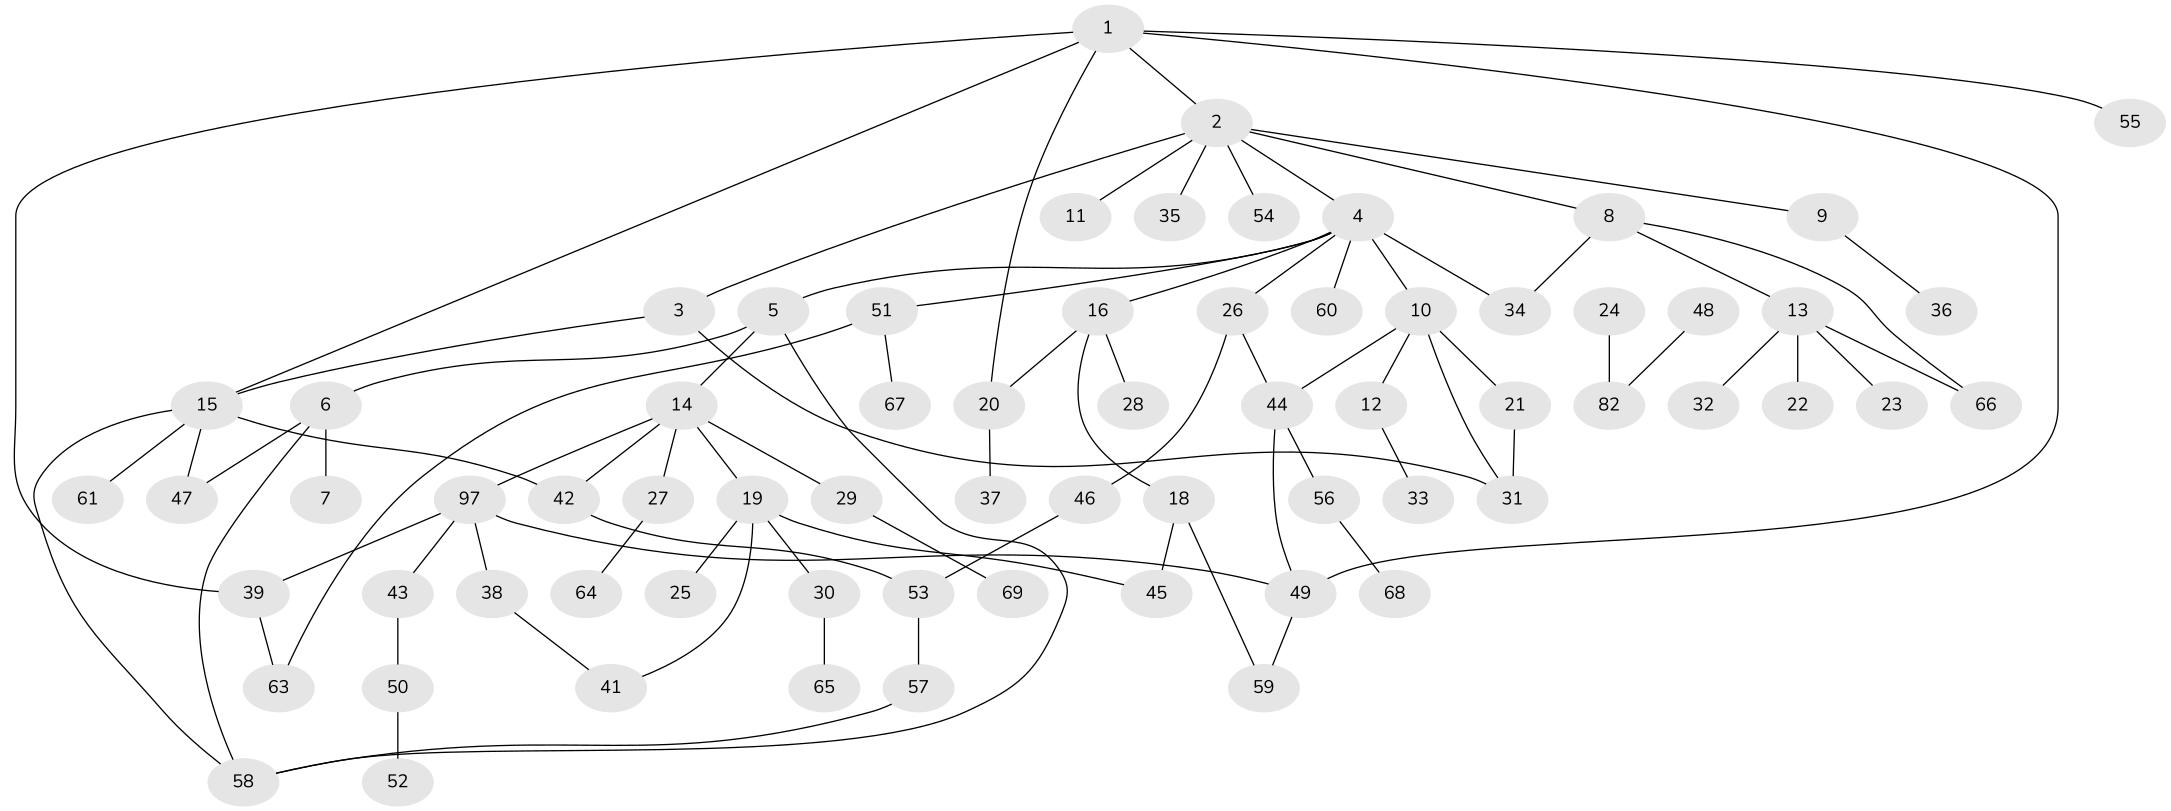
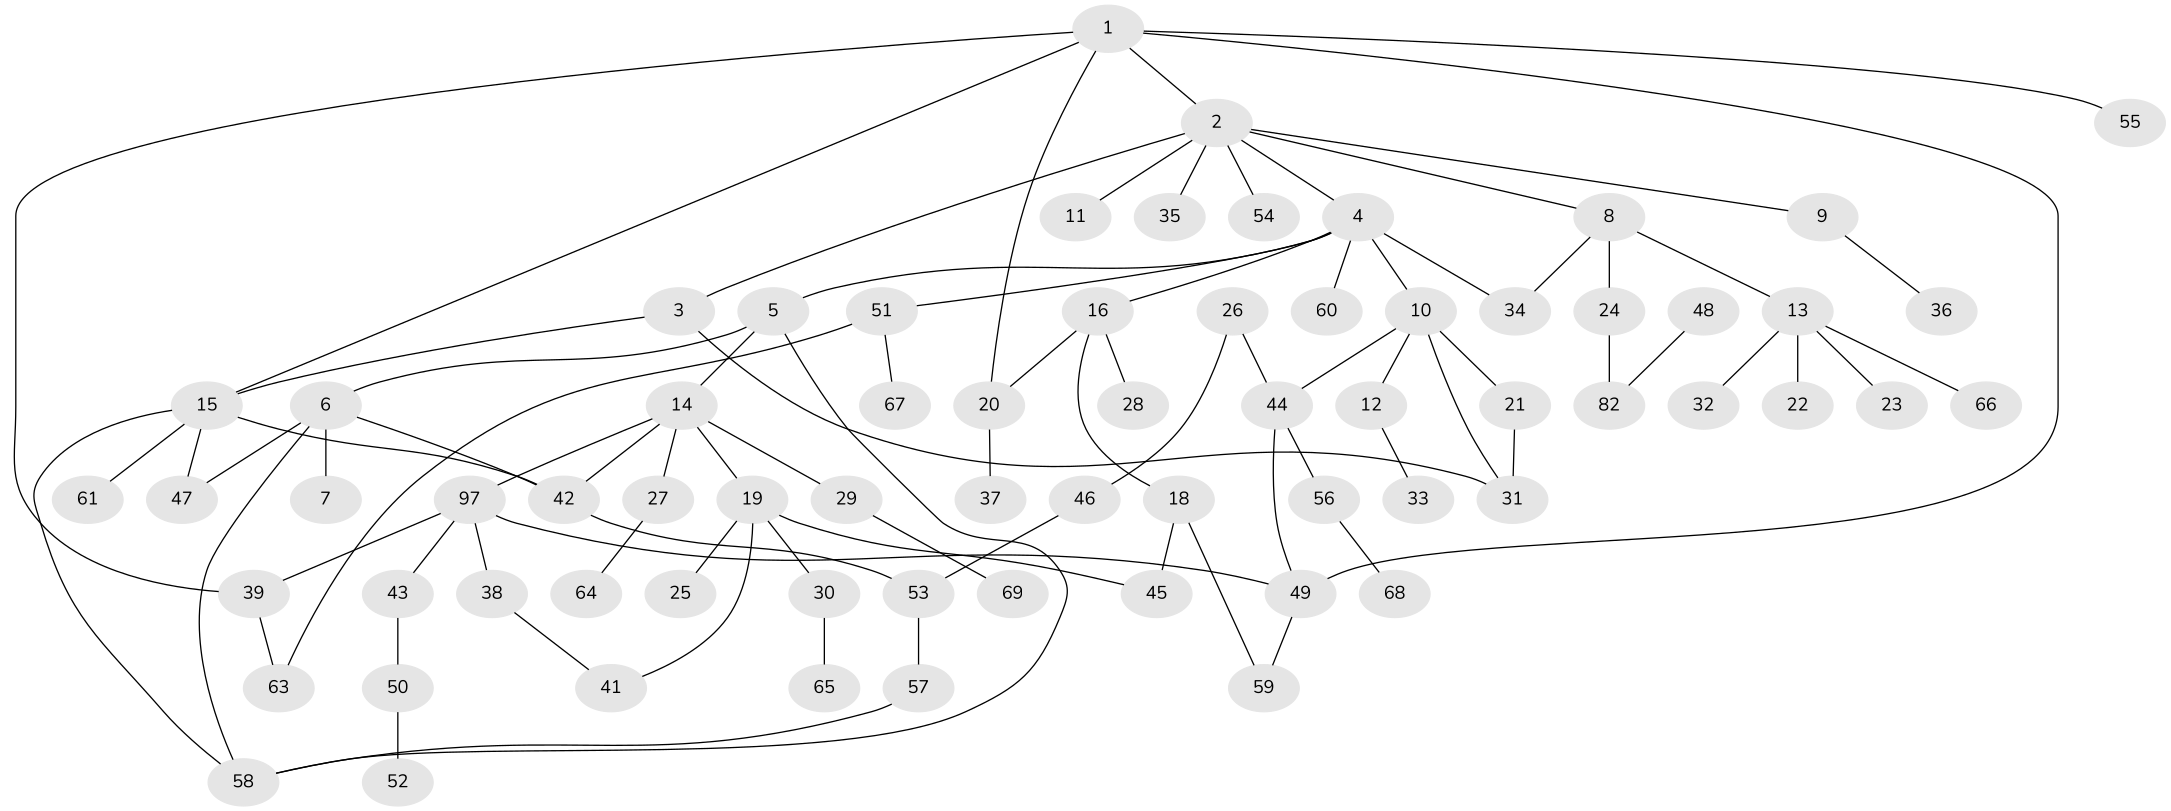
edge "4" -- "26": removed
edge "8" -- "66": now "8" -- "24"
edge "6" -- "42": added
